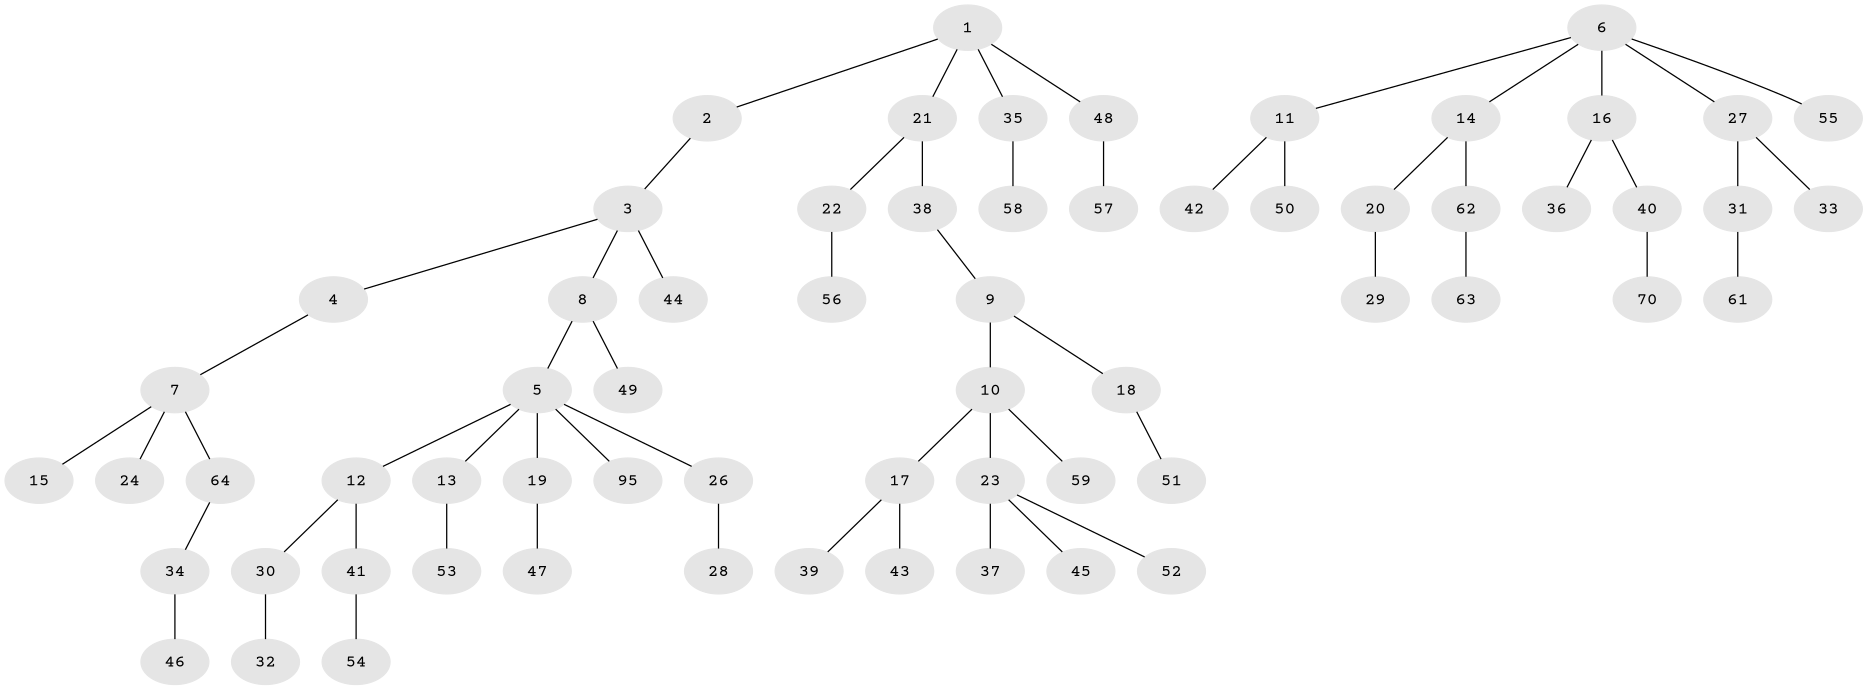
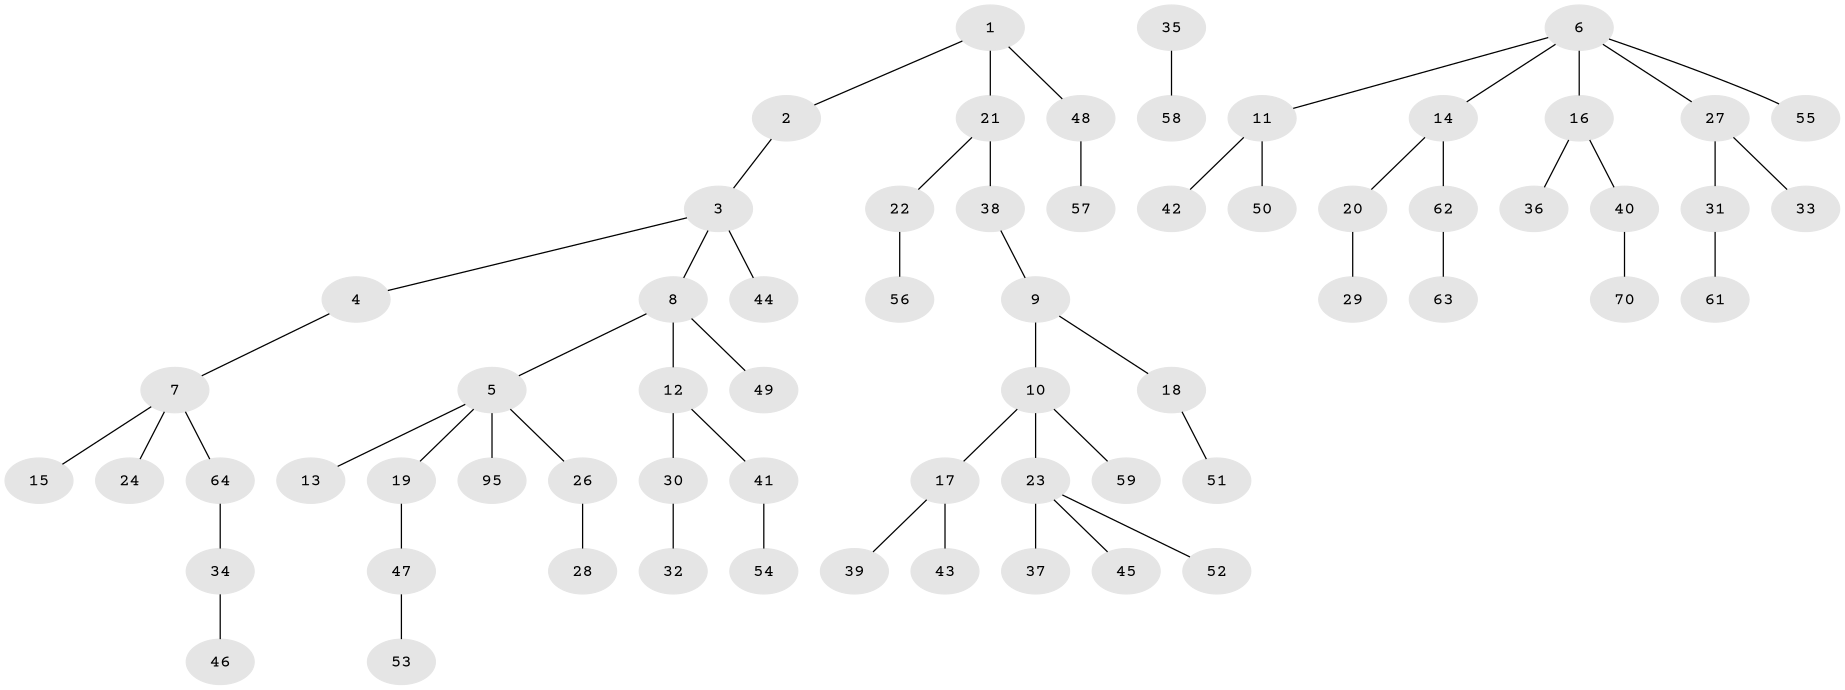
edge "1" -- "35": removed
edge "5" -- "12": now "8" -- "12"
edge "13" -- "53": now "47" -- "53"
